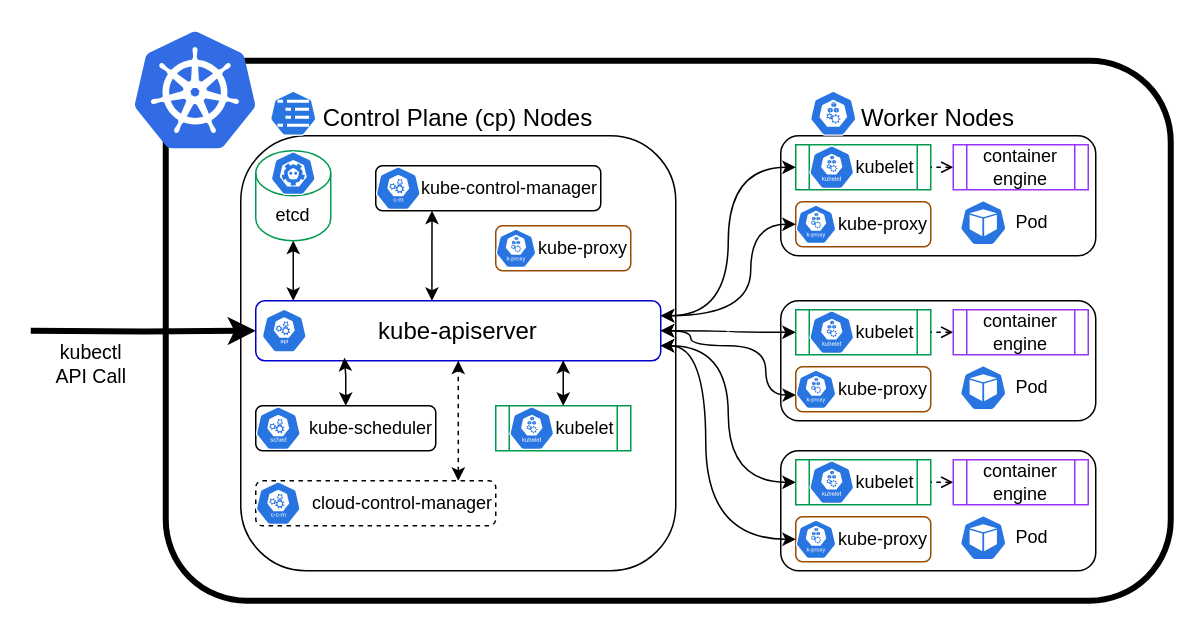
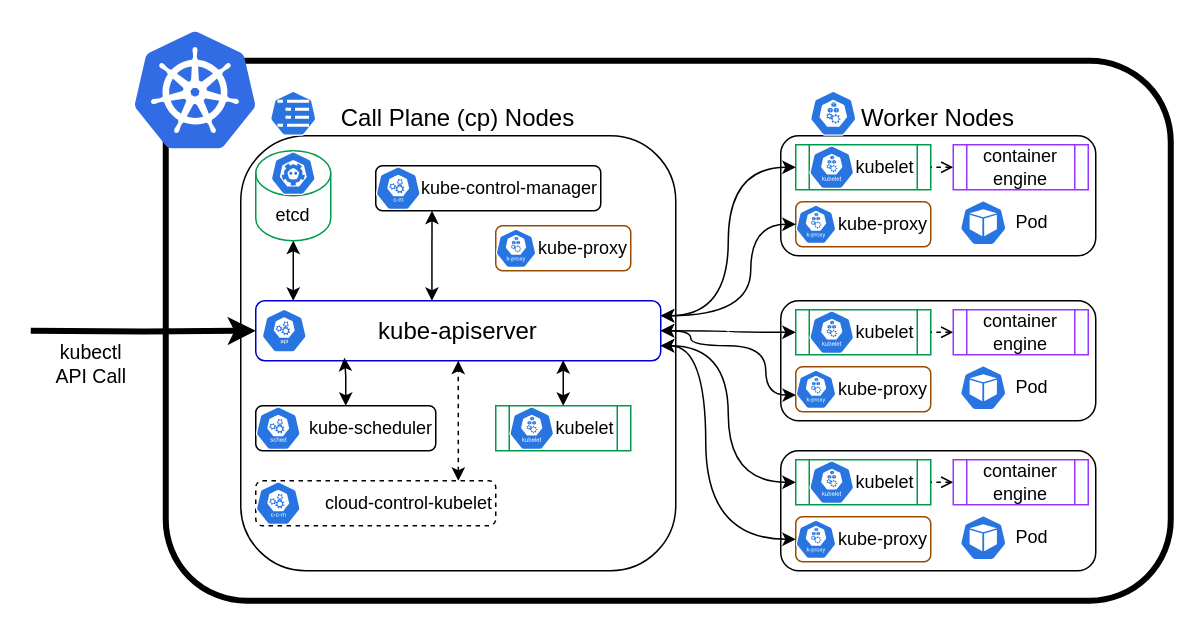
node "Control Plane (cp) Nodes": label "Control Plane (cp) Nodes" -> "Call Plane (cp) Nodes"
node "cloud-control-manager": label "cloud-control-manager" -> "cloud-control-kubelet"
